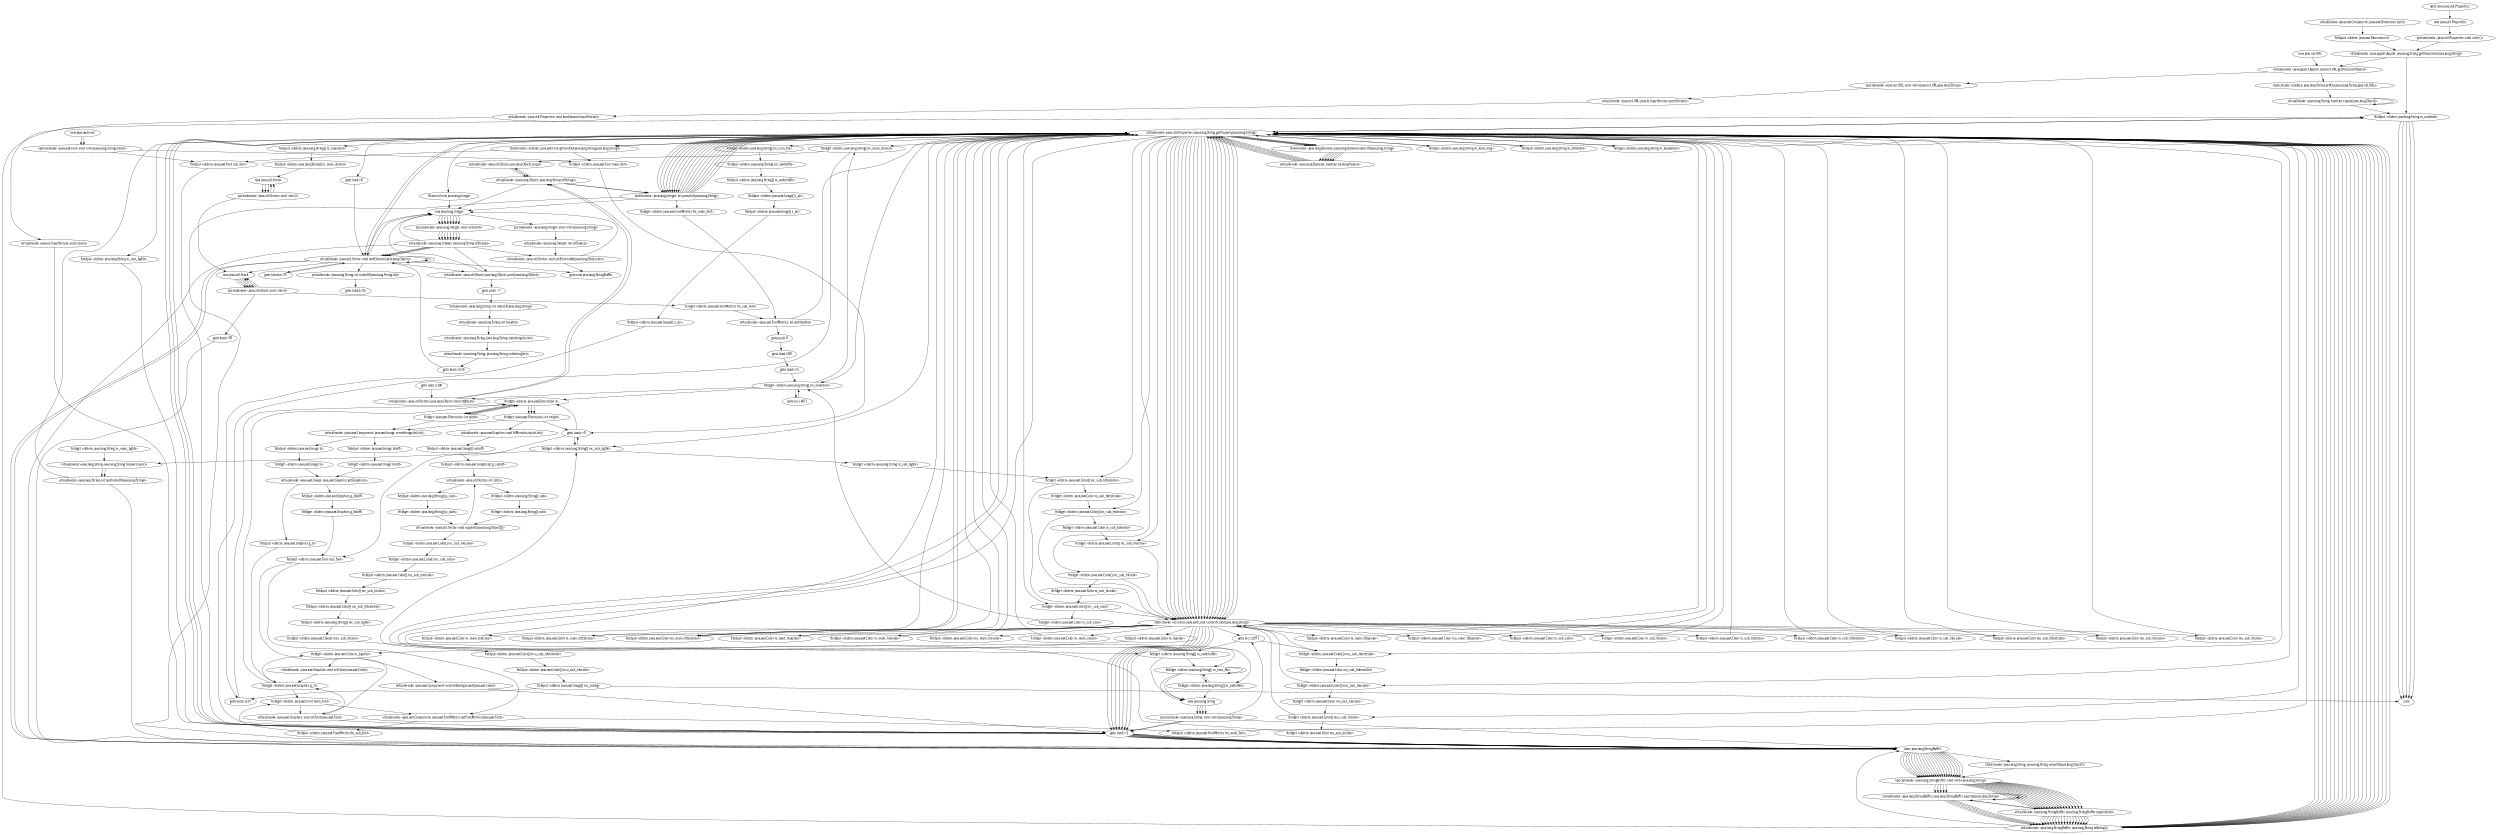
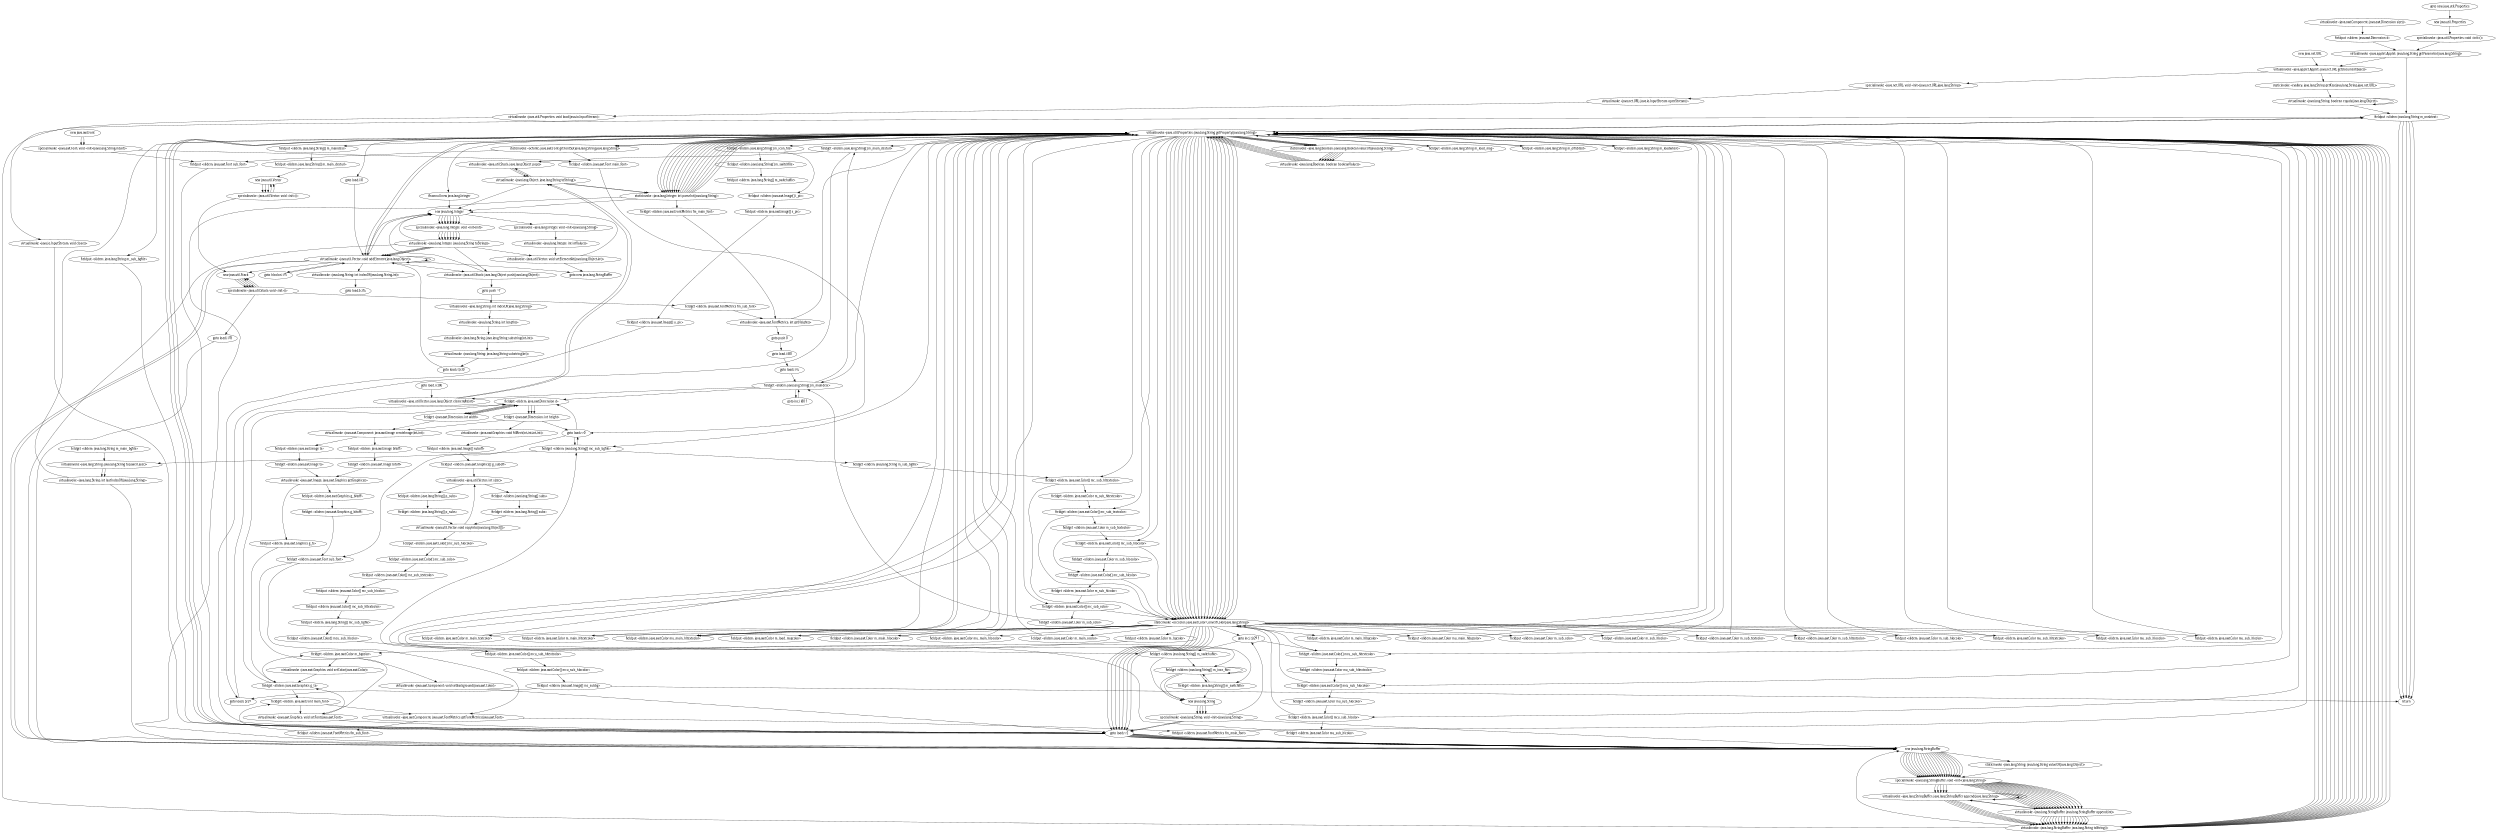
edge "fieldput <slidem: java.lang.String[] m_switchufile>" -> "fieldput <slidem: java.awt.Image[] i_pic>": now "fieldput <slidem: java.lang.String[] m_icon_file>" -> "fieldput <slidem: java.awt.Image[] i_pic>"
node "fieldget <slidem: java.awt.Color m_sub_hlocolor>": added
node "color": label "color" -> "return"
node "main java.lang.StringBuffer": label "main java.lang.StringBuffer" -> "new java.lang.StringBuffer"
